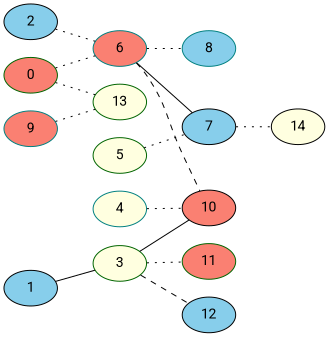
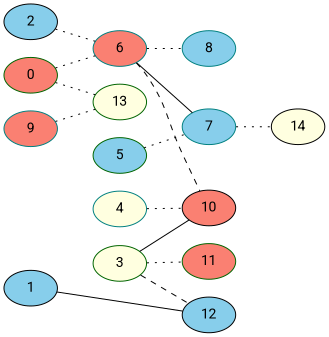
node "7": color black -> teal
node "5": fillcolor lightyellow -> skyblue
edge "3" -- "1": now "12" -- "1"
